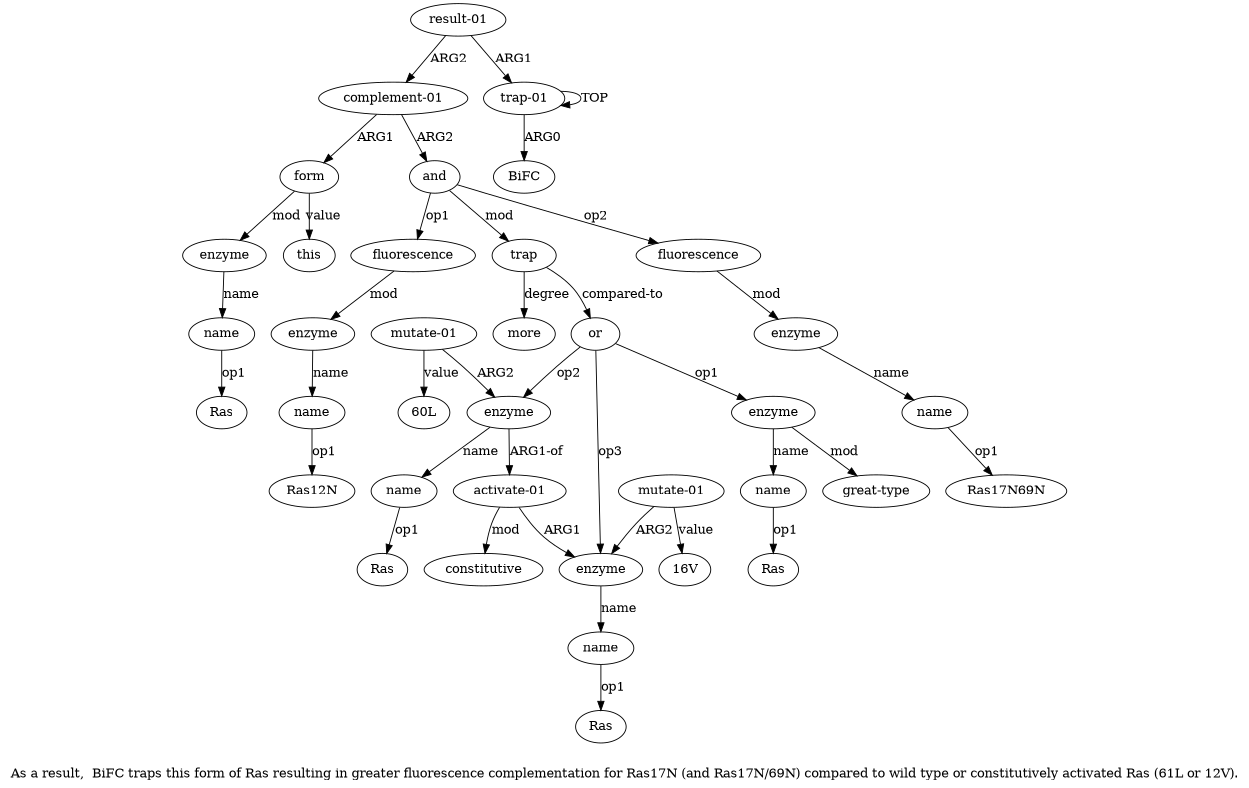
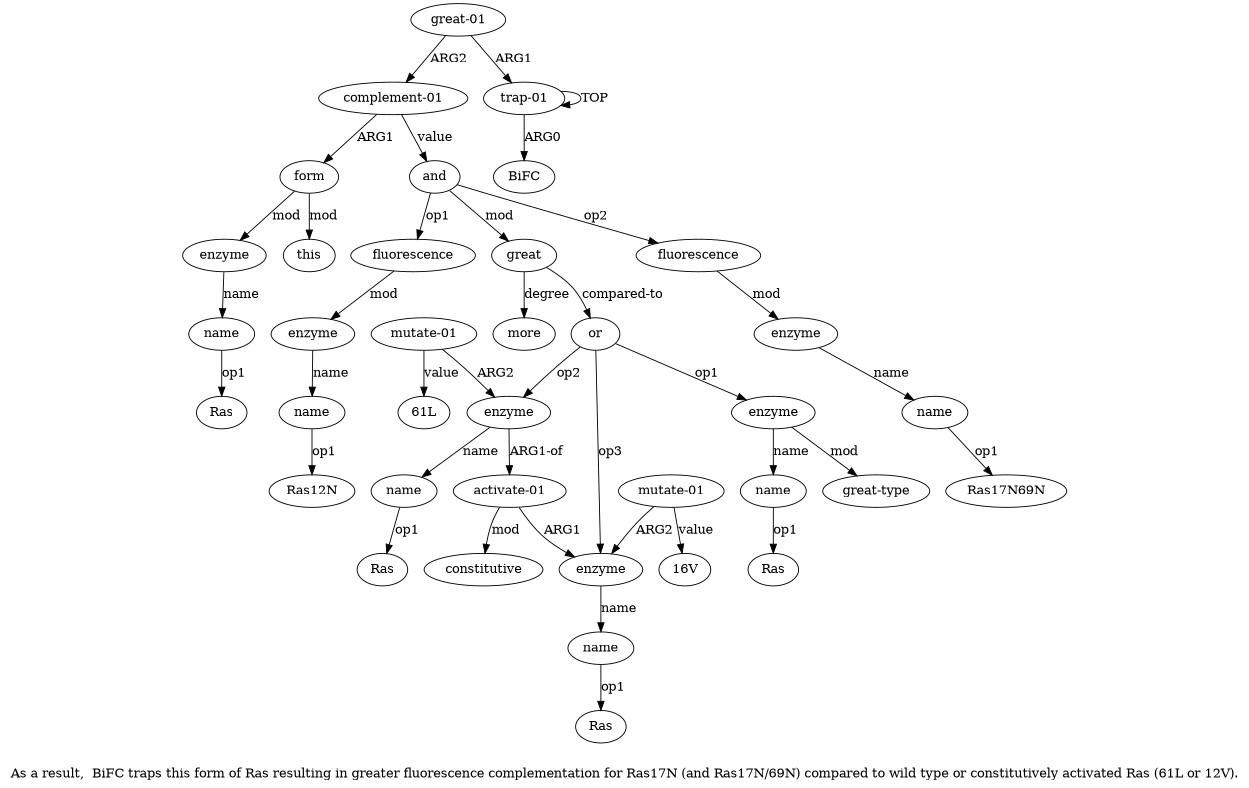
node "result-01": label "result-01" -> "great-01"
edge "complement-01" -> "and": label "ARG2" -> "value"
edge "form" -> "this": label "value" -> "mod"
node "trap": label "trap" -> "great"
node "60L": label "60L" -> "61L"
